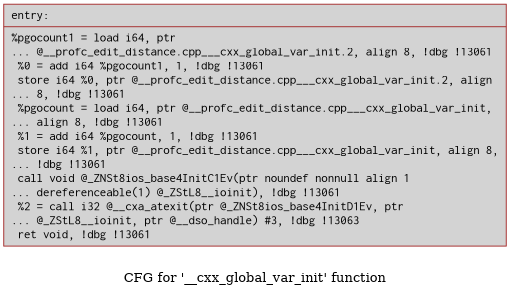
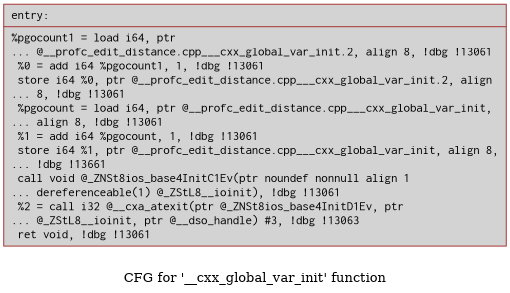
node "entry:": text "... !dbg !13061" -> "... !dbg !13661"
